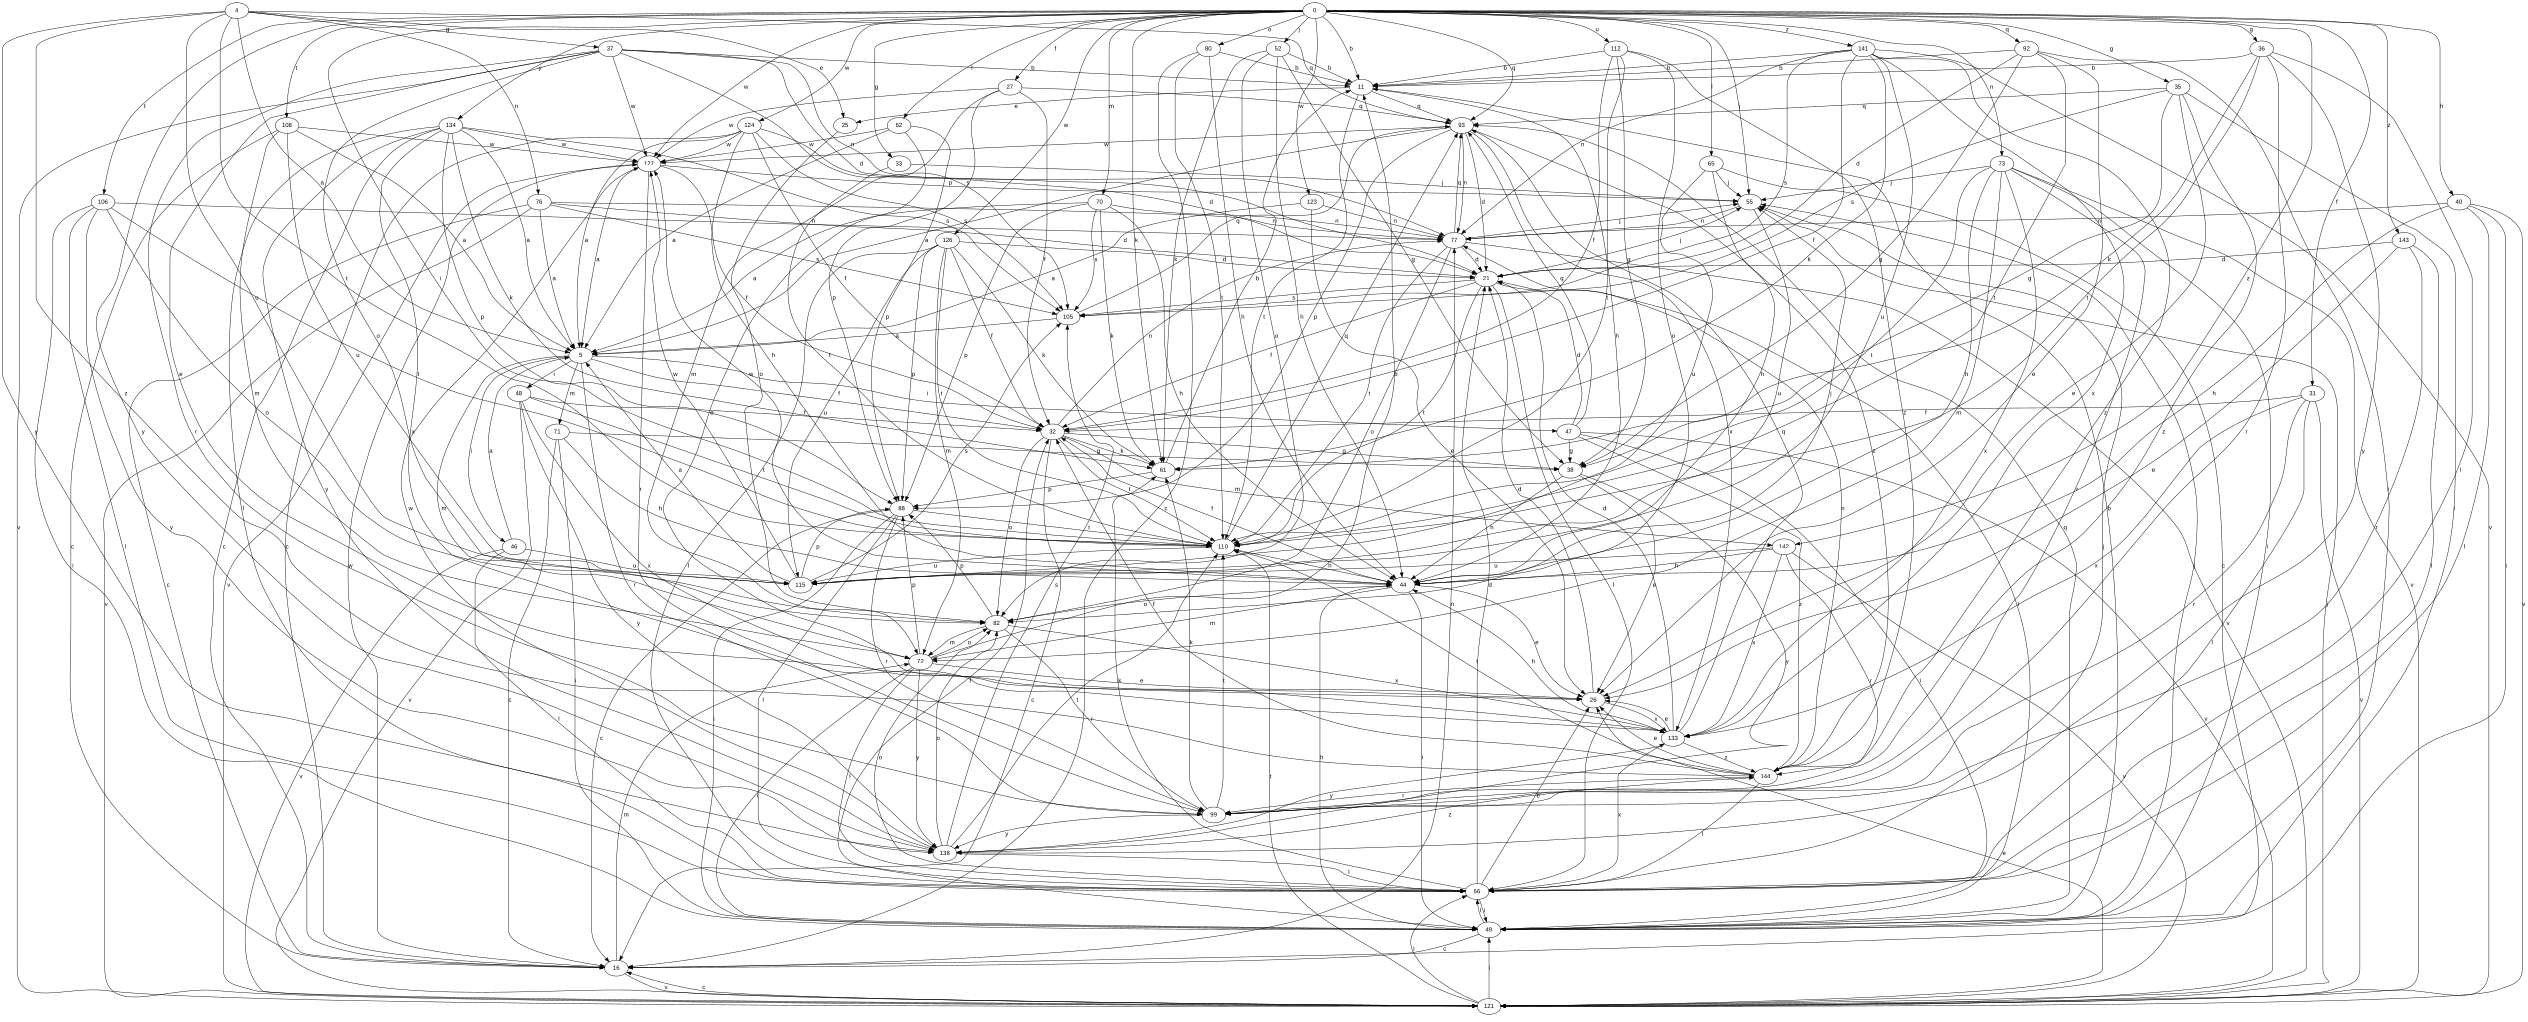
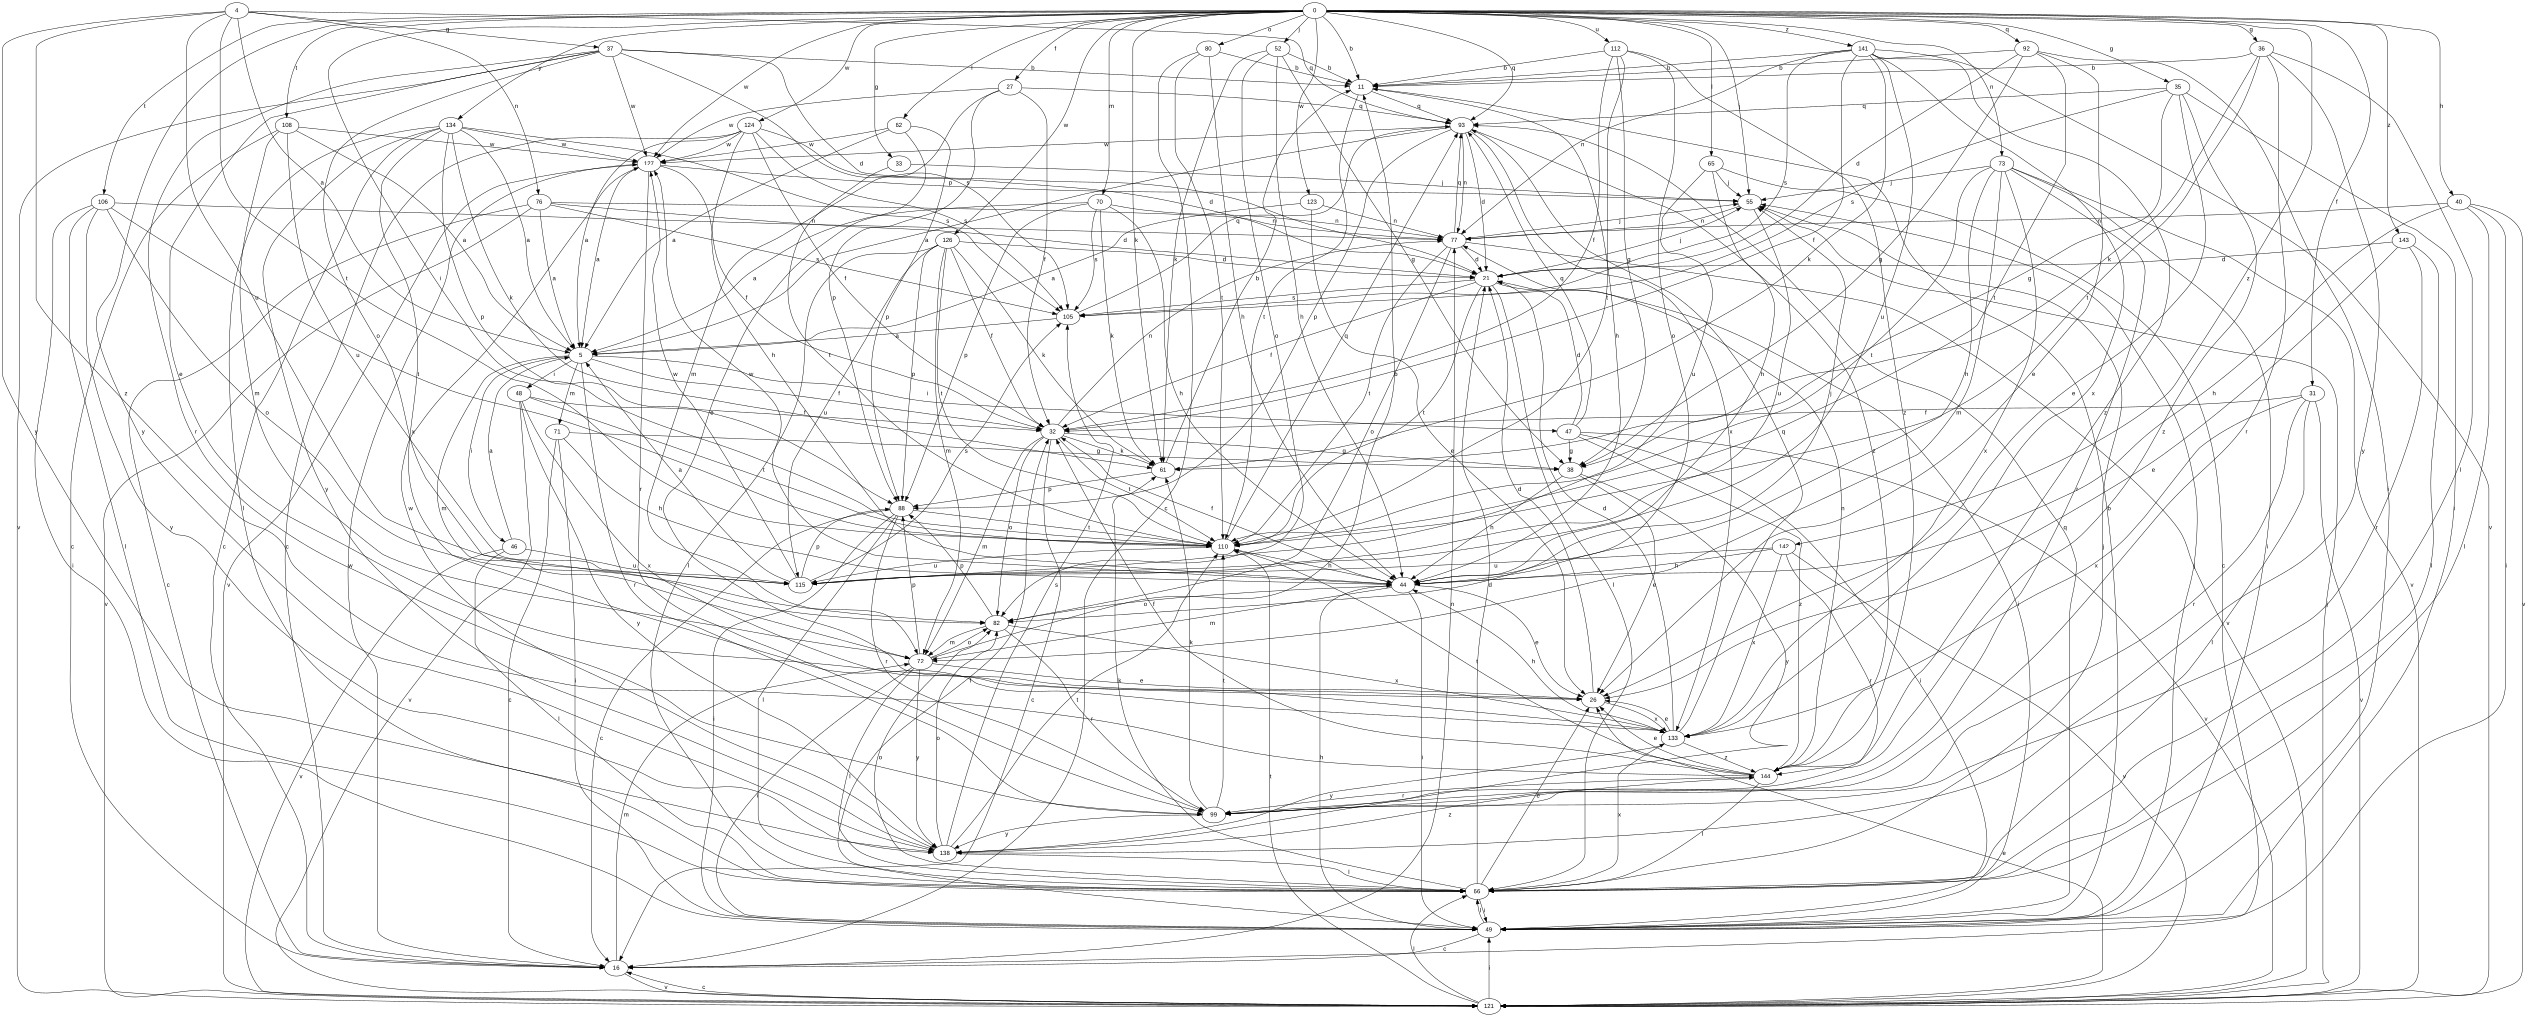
node "25": removed
edge "37" -> "77": removed, label "n"
edge "32" -> "142": now "32" -> "72"
